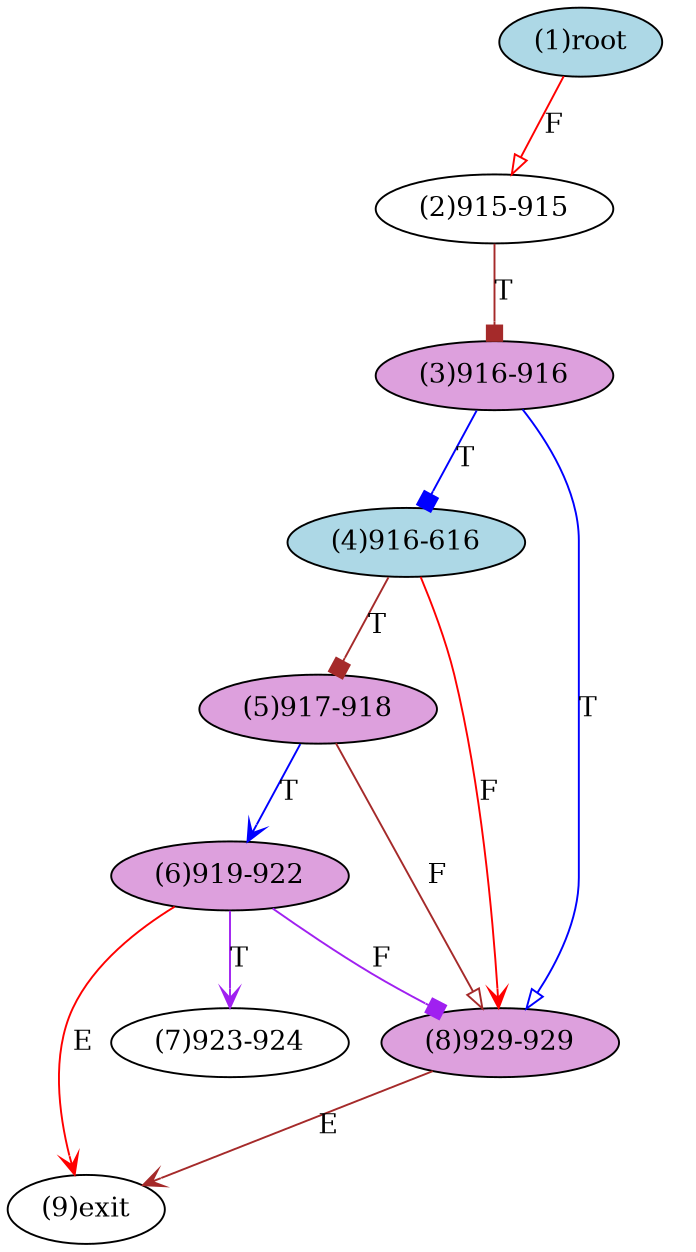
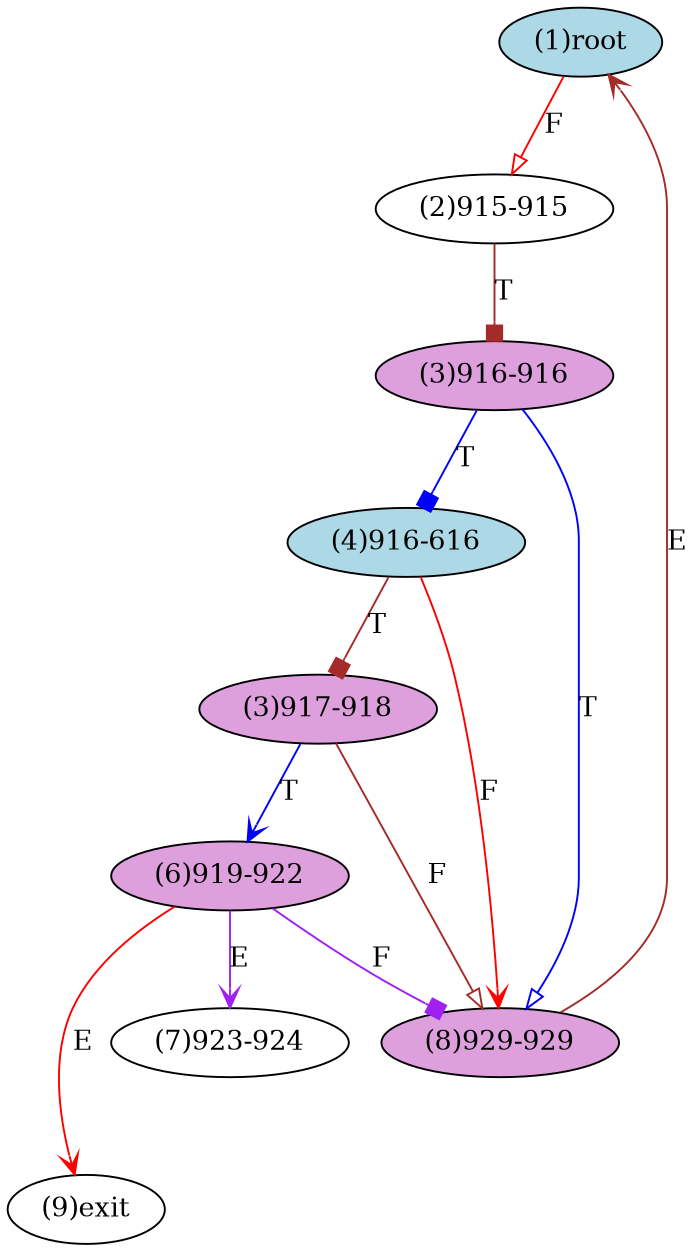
node "(5)917-918": label "(5)917-918" -> "(3)917-918"
edge "(6)919-922" -> "(7)923-924": label "T" -> "E"
edge "(8)929-929" -> "(9)exit": now "(8)929-929" -> "(1)root"
